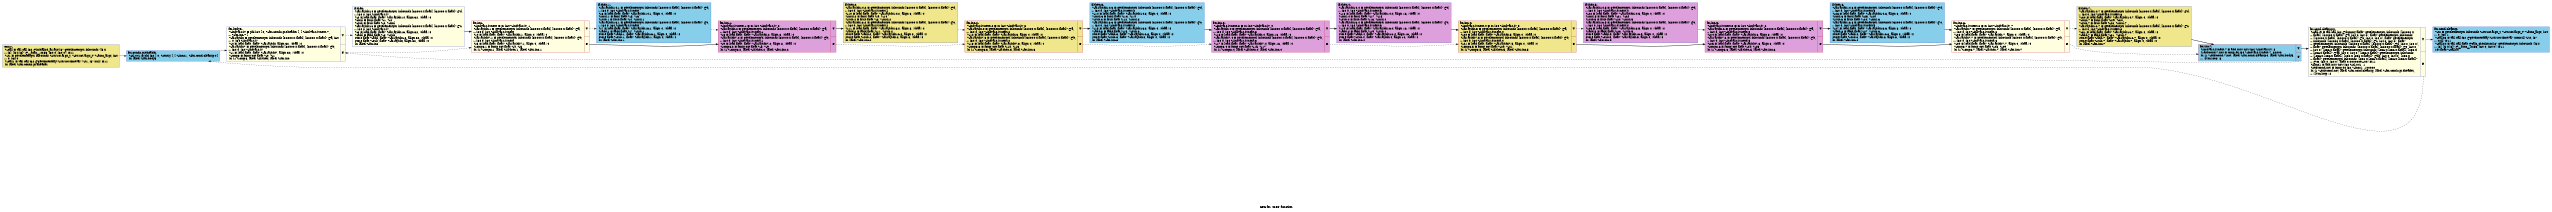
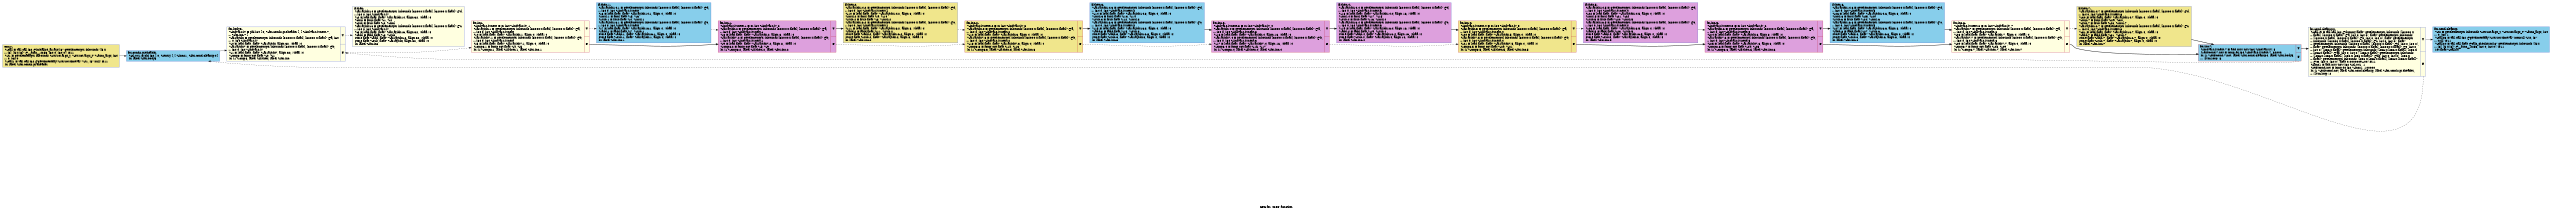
edge "if.then:" -> "for.inc:": removed
edge "for.inc.6:" -> "for.inc.7:": style dashed -> bold
